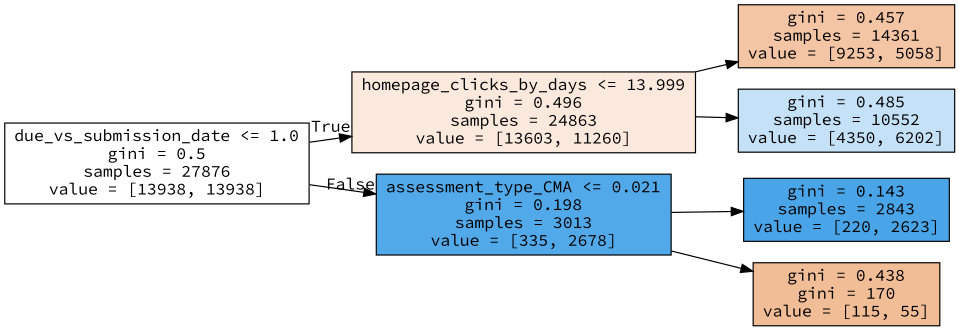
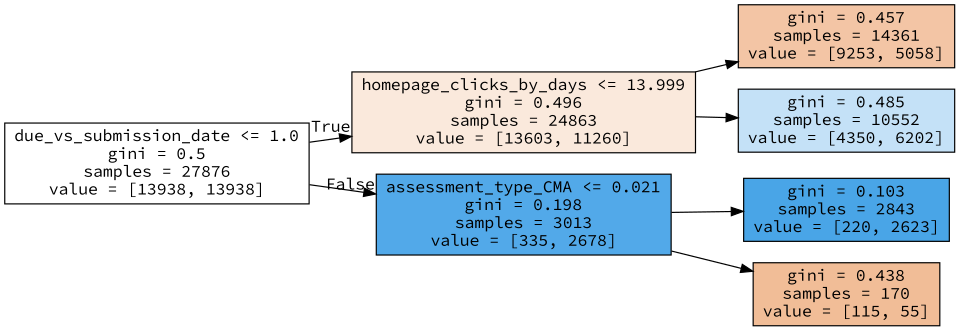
node "gini = 0.143 samples = 2843 value = [220, 2623]": label "gini = 0.143 samples = 2843 value = [220, 2623]" -> "gini = 0.103 samples = 2843 value = [220, 2623]"
node "gini = 0.438 gini = 170 value = [115, 55]": label "gini = 0.438 gini = 170 value = [115, 55]" -> "gini = 0.438 samples = 170 value = [115, 55]"
